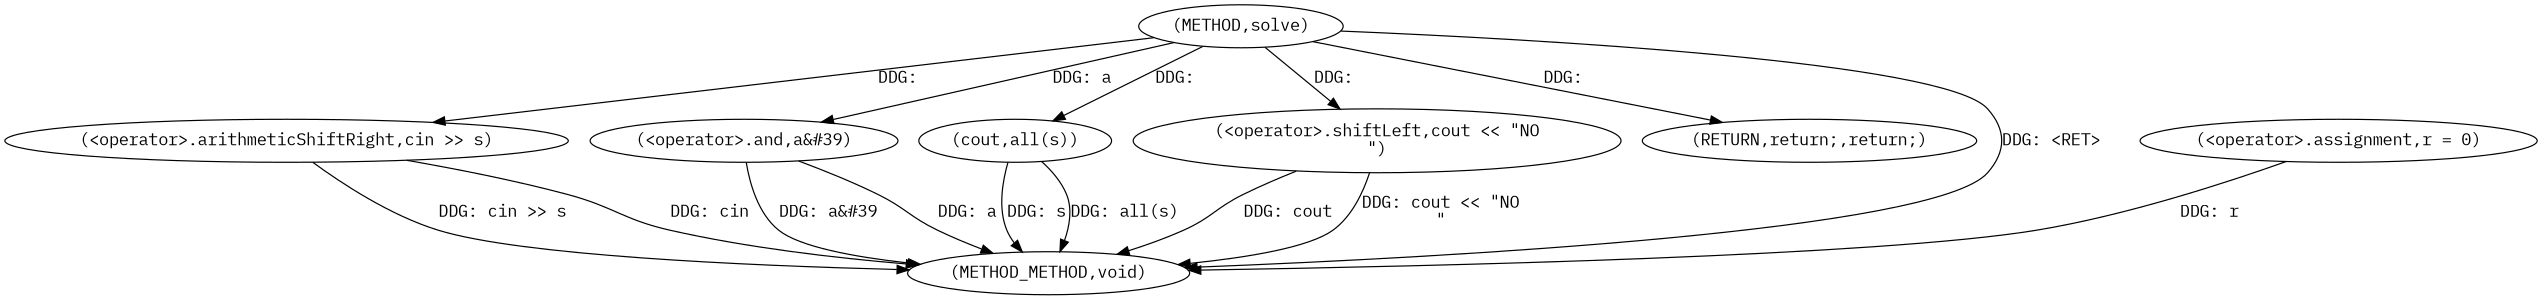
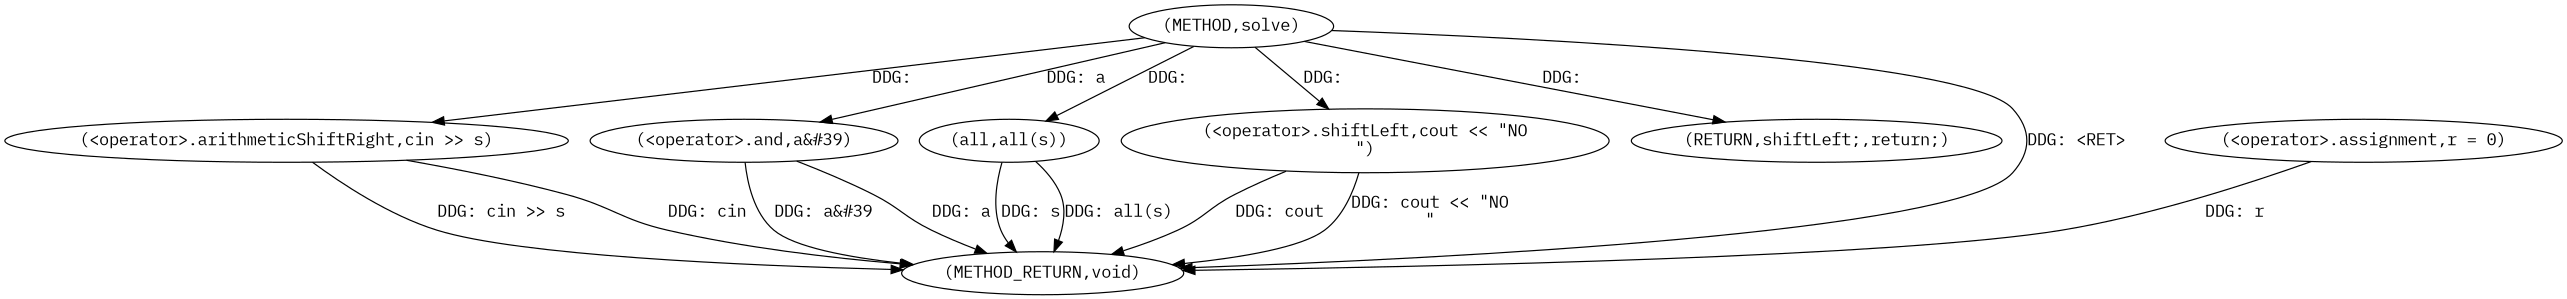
node "(cout,all(s))": label "(cout,all(s))" -> "(all,all(s))"
node "(RETURN,return;,return;)": label "(RETURN,return;,return;)" -> "(RETURN,shiftLeft;,return;)"
node "(METHOD_METHOD,void)": label "(METHOD_METHOD,void)" -> "(METHOD_RETURN,void)"
